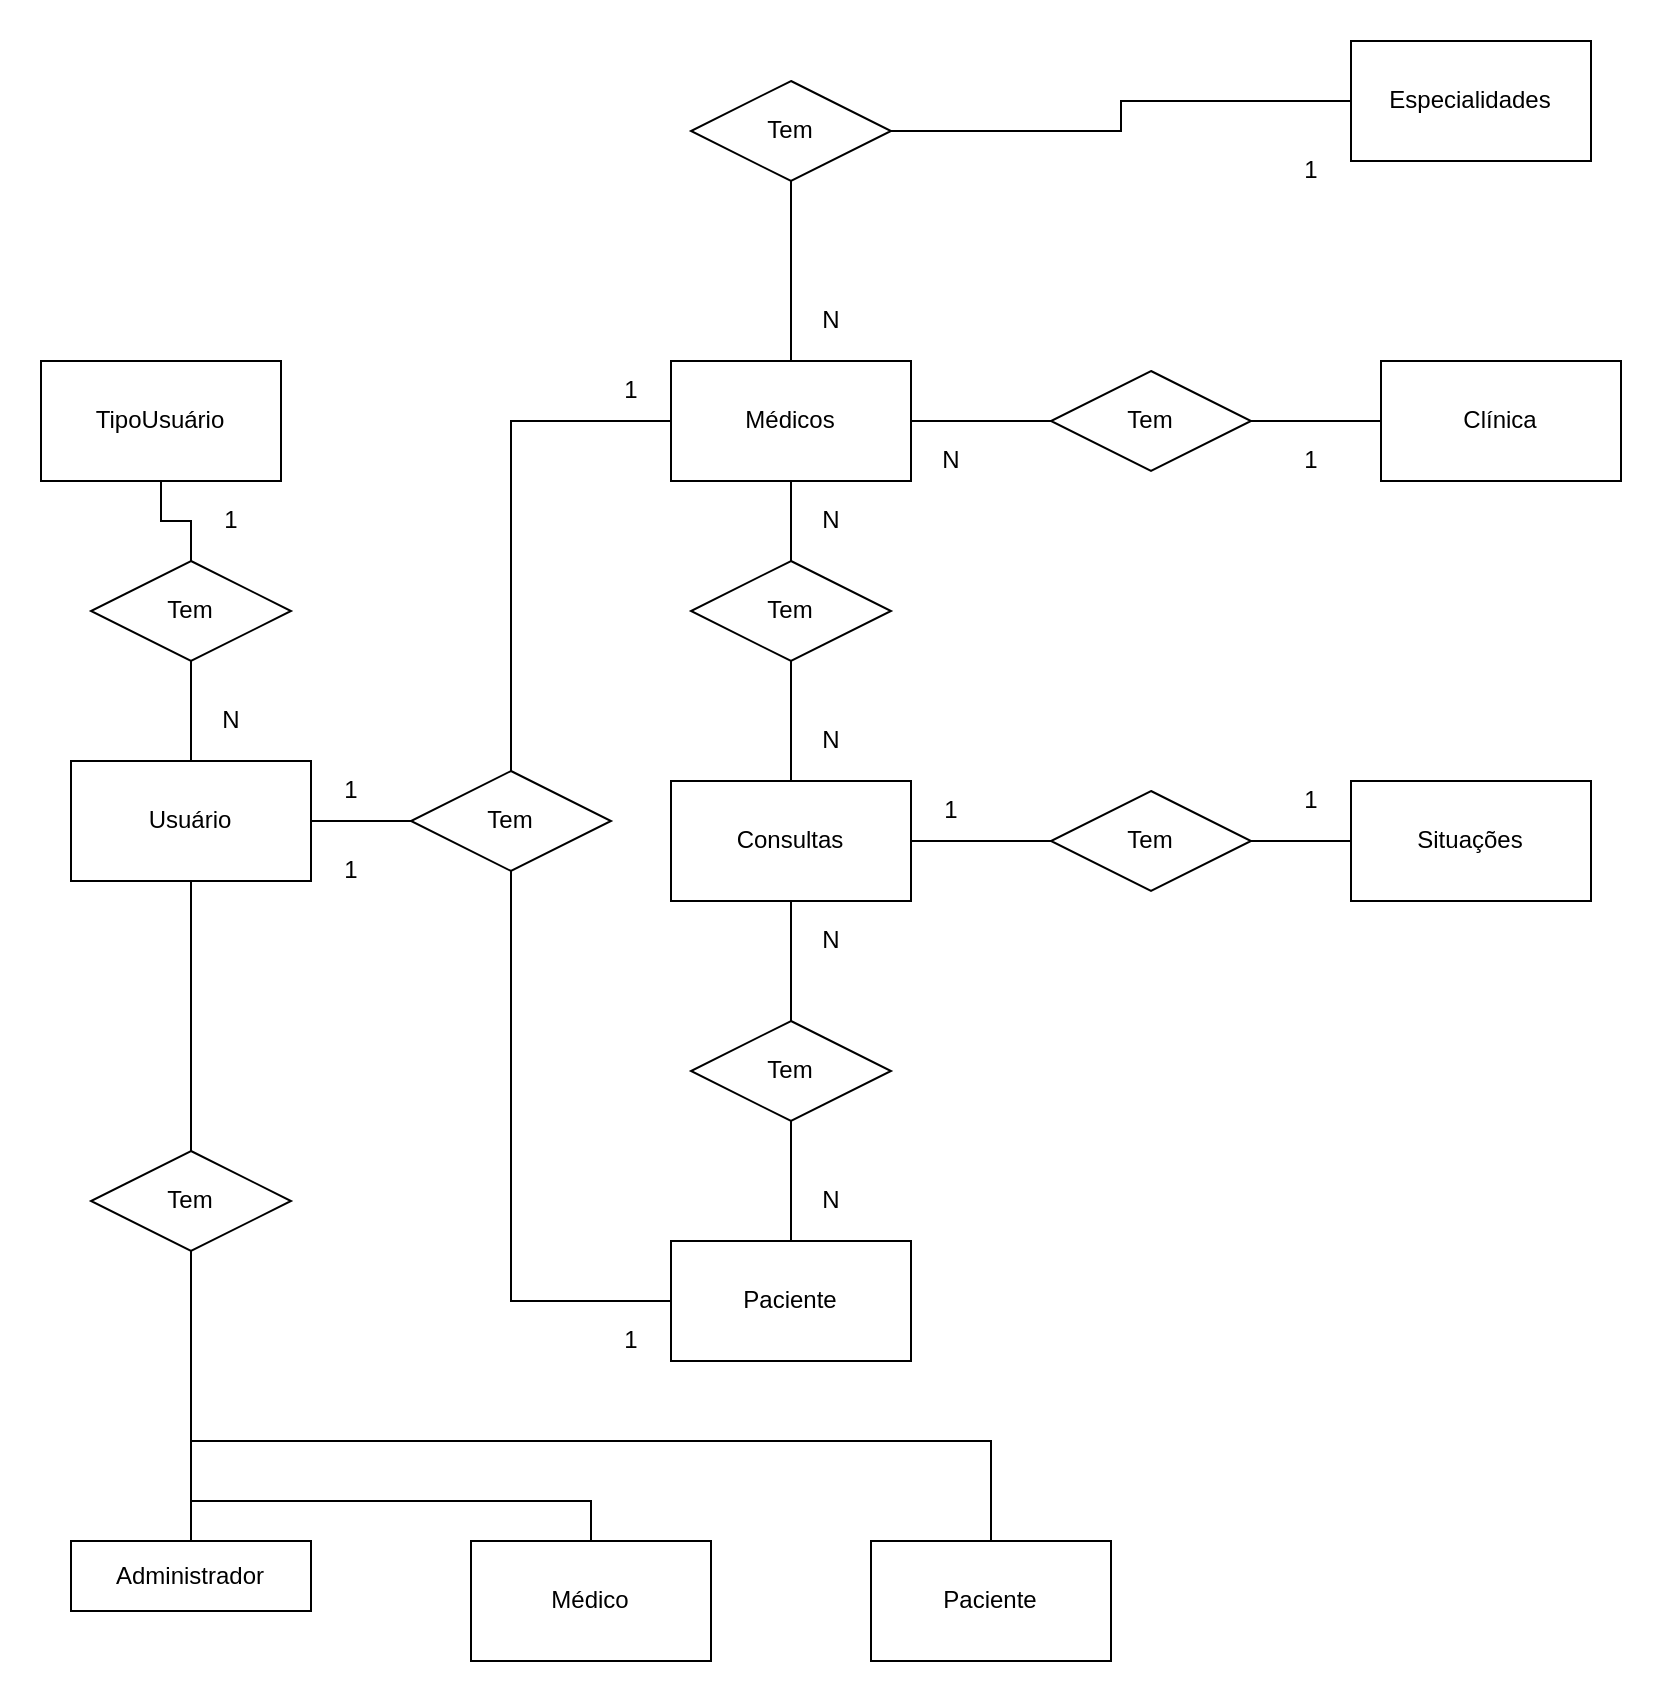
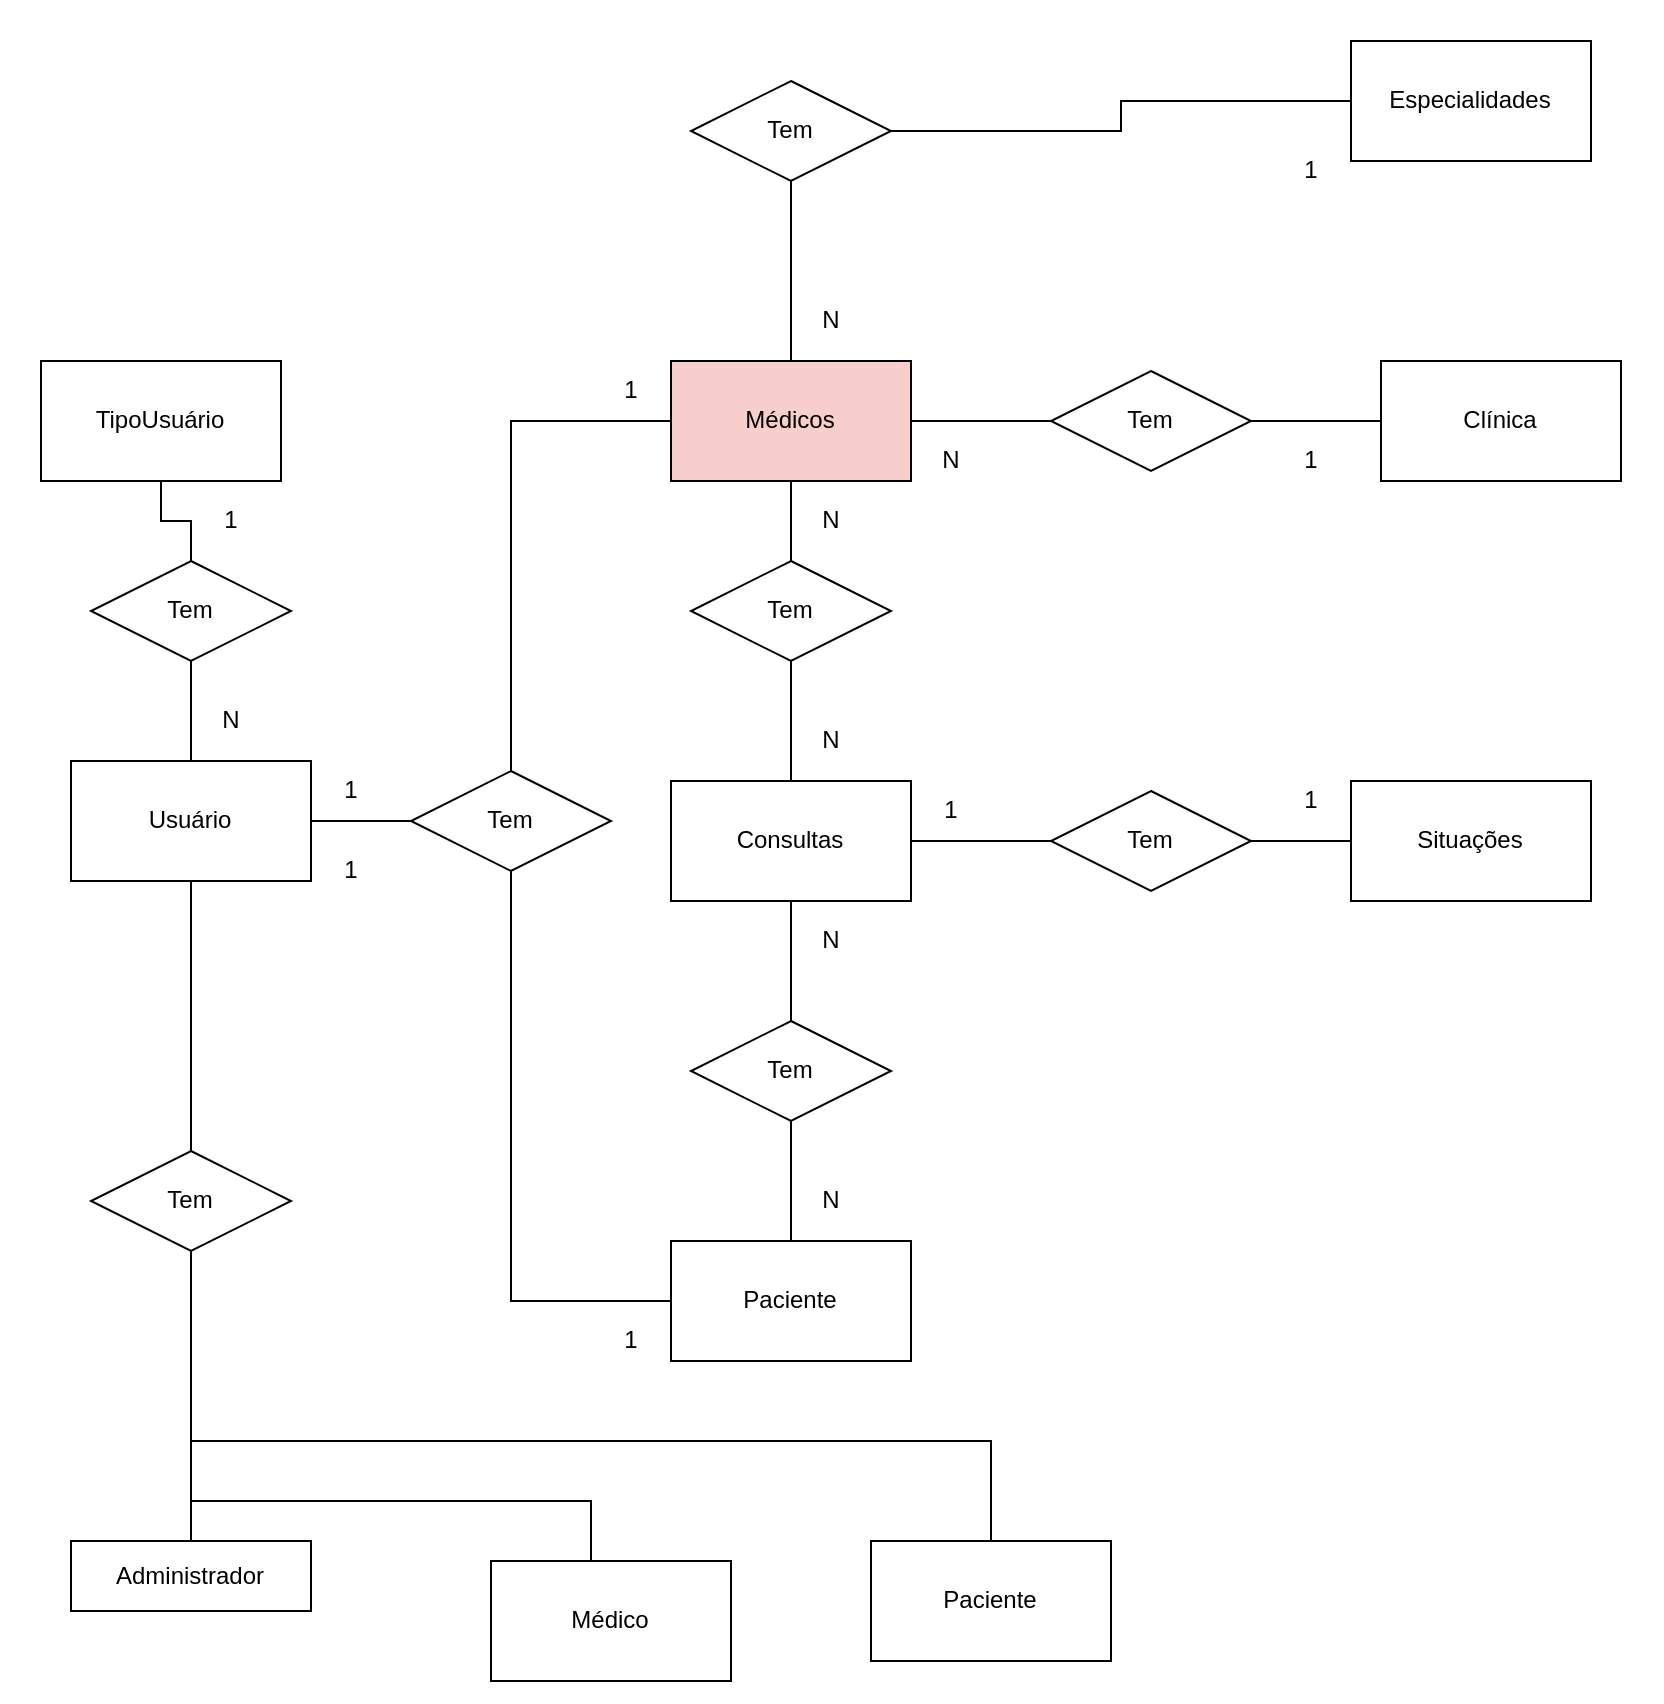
node "Médicos": fillcolor #ffffff -> #f8cecc
node "Médico": moved (591, 1601) -> (611, 1621)
